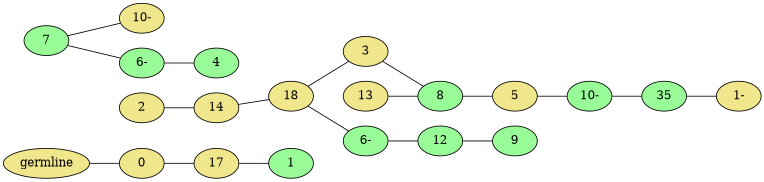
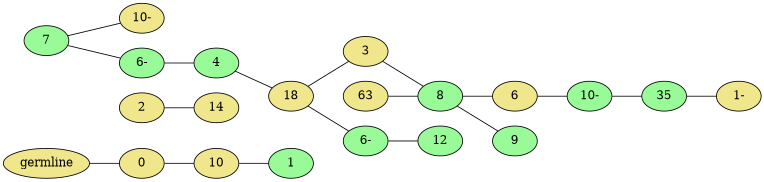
node "13": label "13" -> "63"
node "5": label "5" -> "6"
edge "18" -- "14": now "18" -- "4"
edge "12" -- "9": now "8" -- "9"
node "17": label "17" -> "10"
